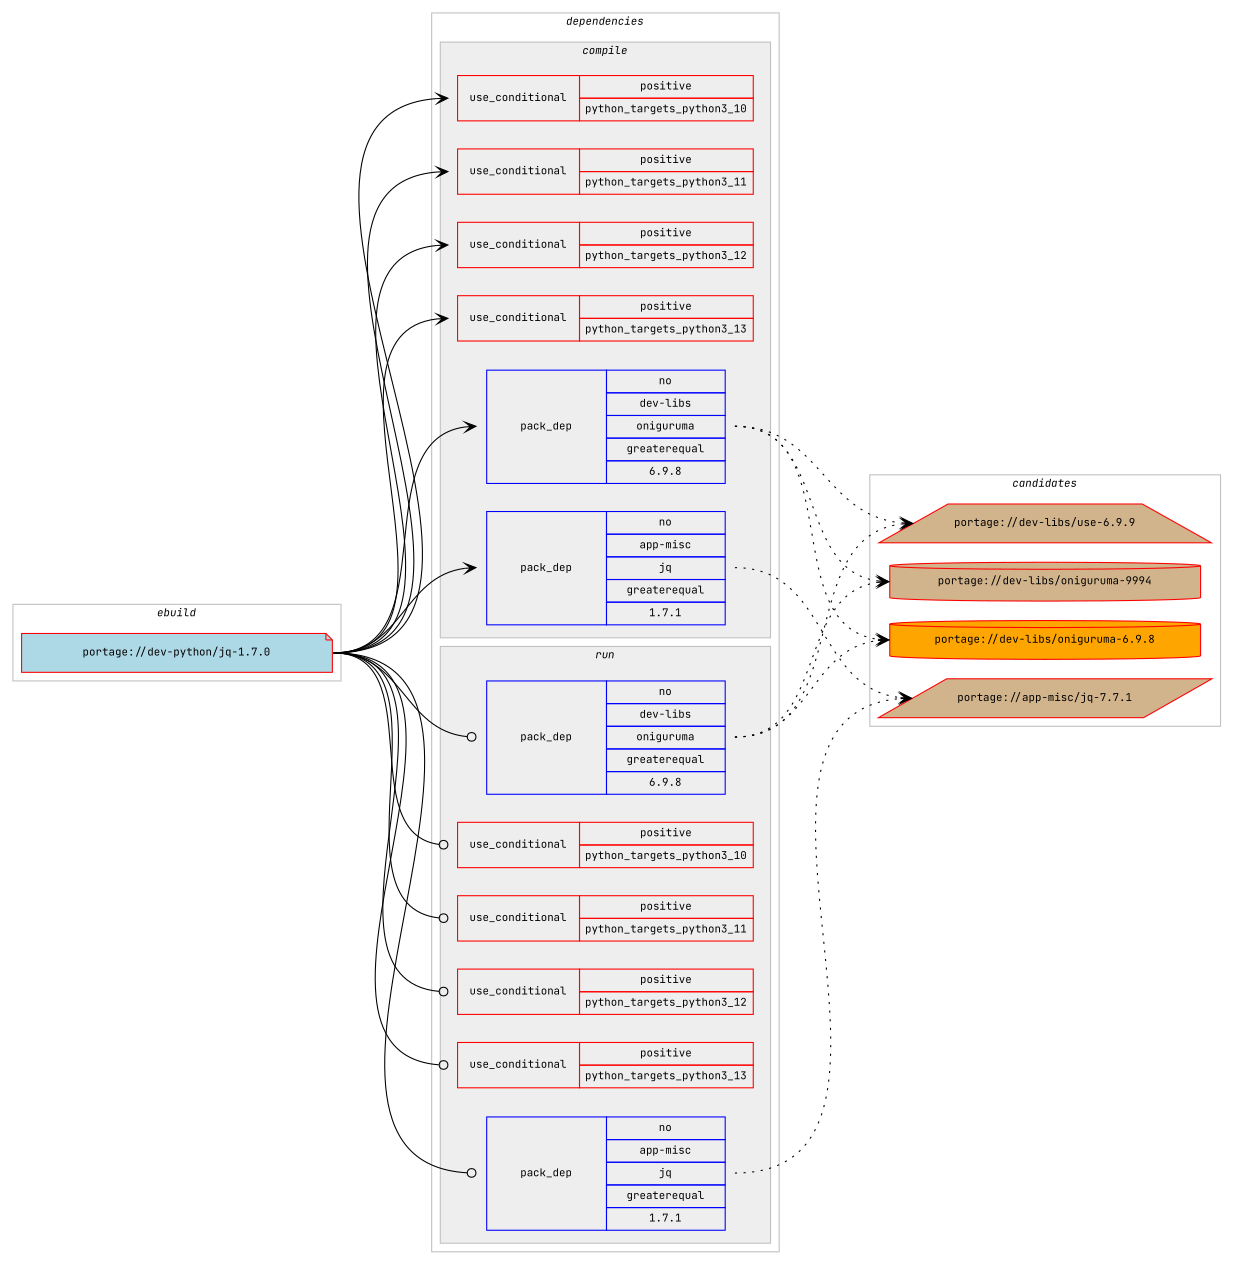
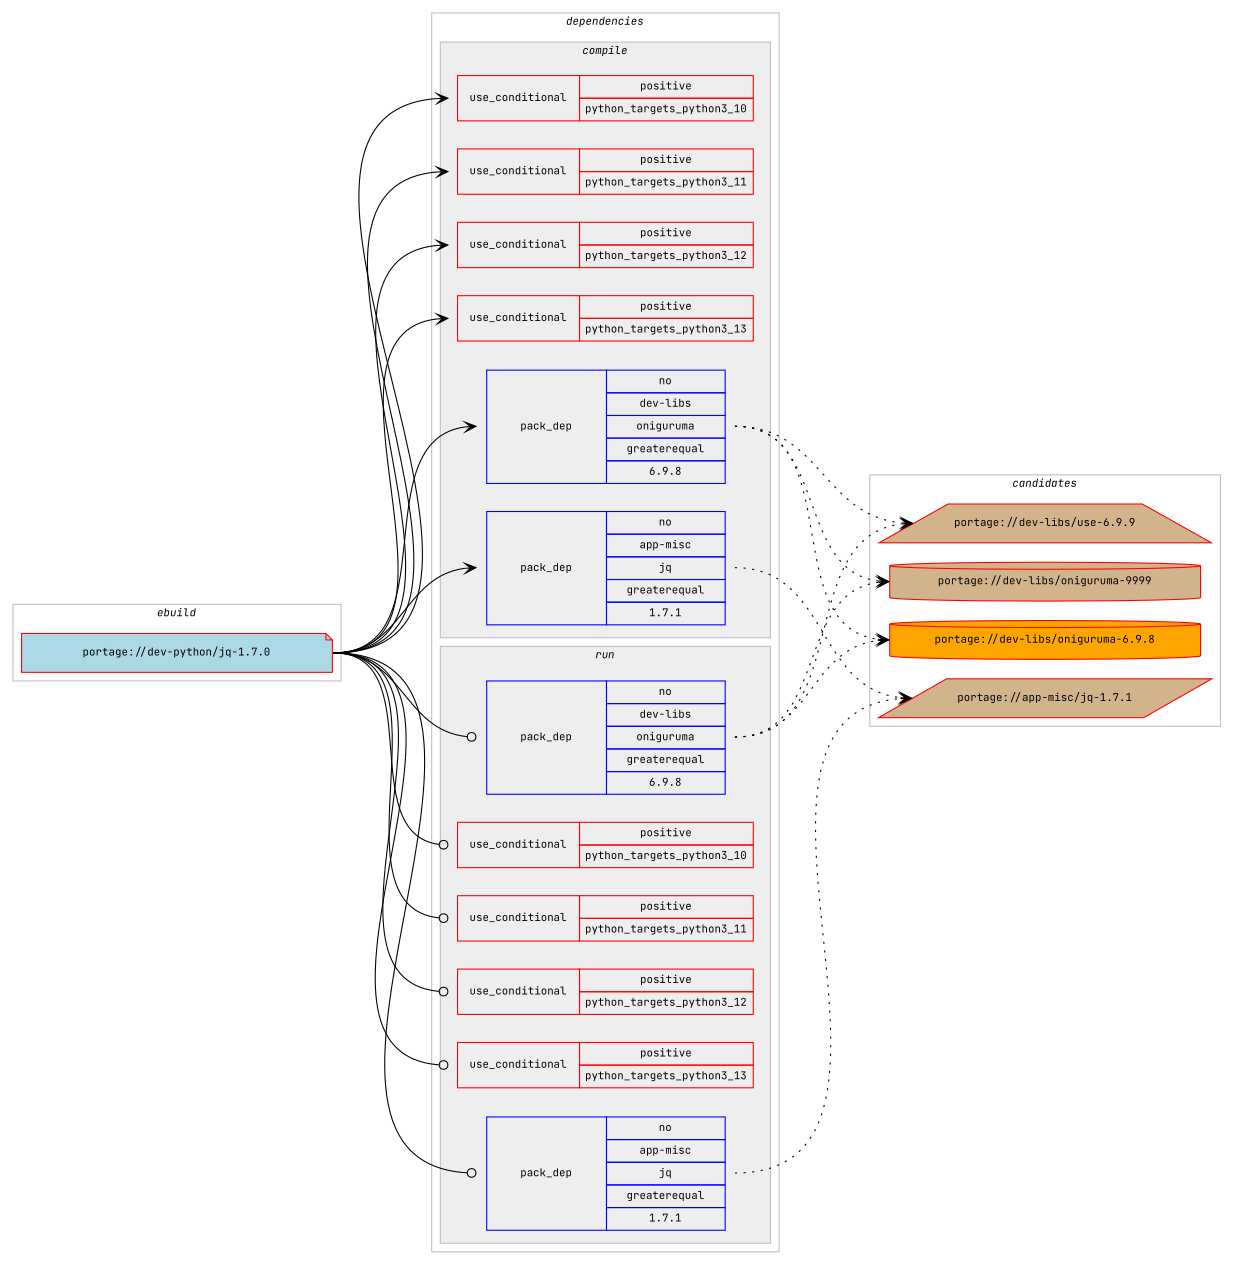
node "portage://dev-libs/oniguruma-9994": label "portage://dev-libs/oniguruma-9994" -> "portage://dev-libs/oniguruma-9999"
node "portage://app-misc/jq-7.7.1": label "portage://app-misc/jq-7.7.1" -> "portage://app-misc/jq-1.7.1"
